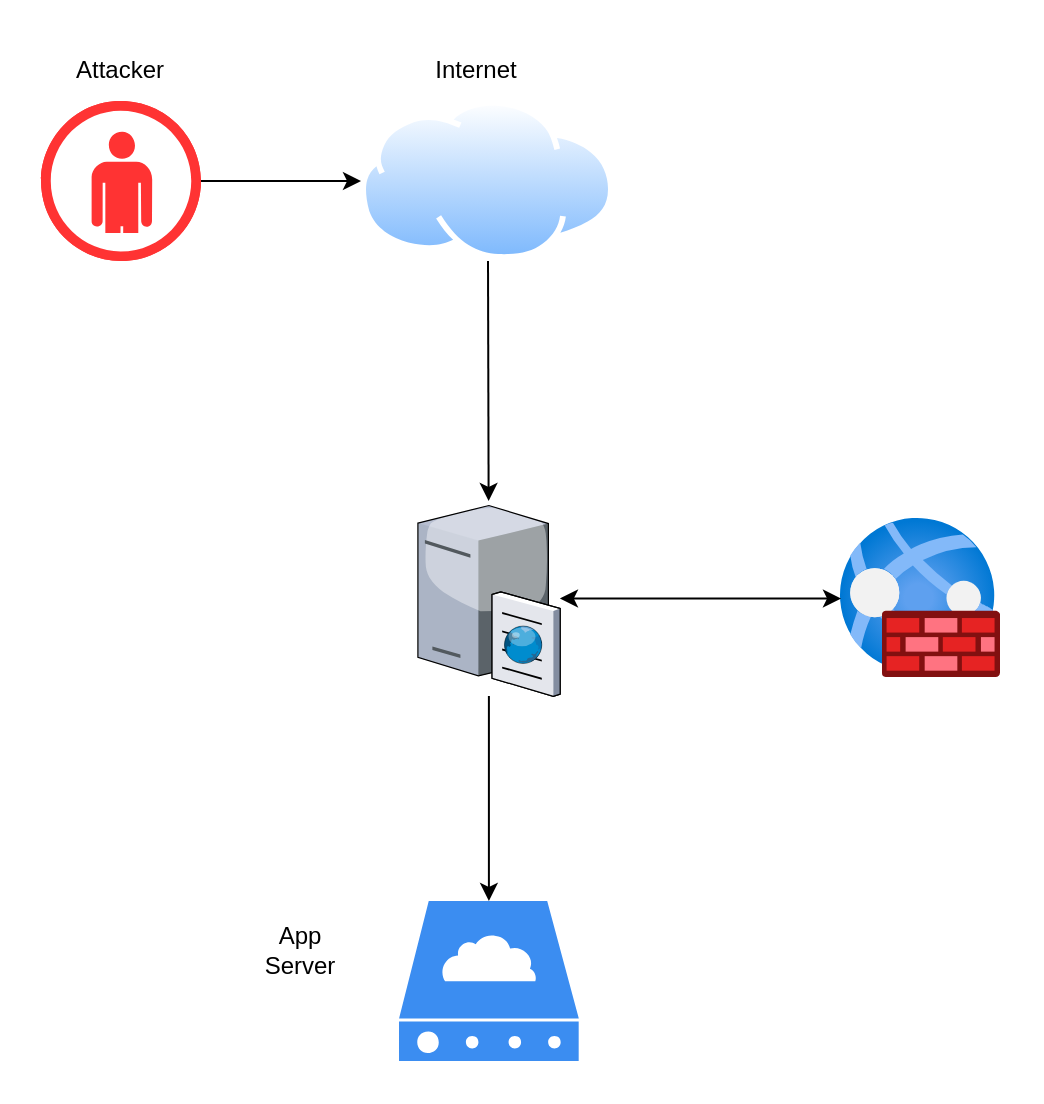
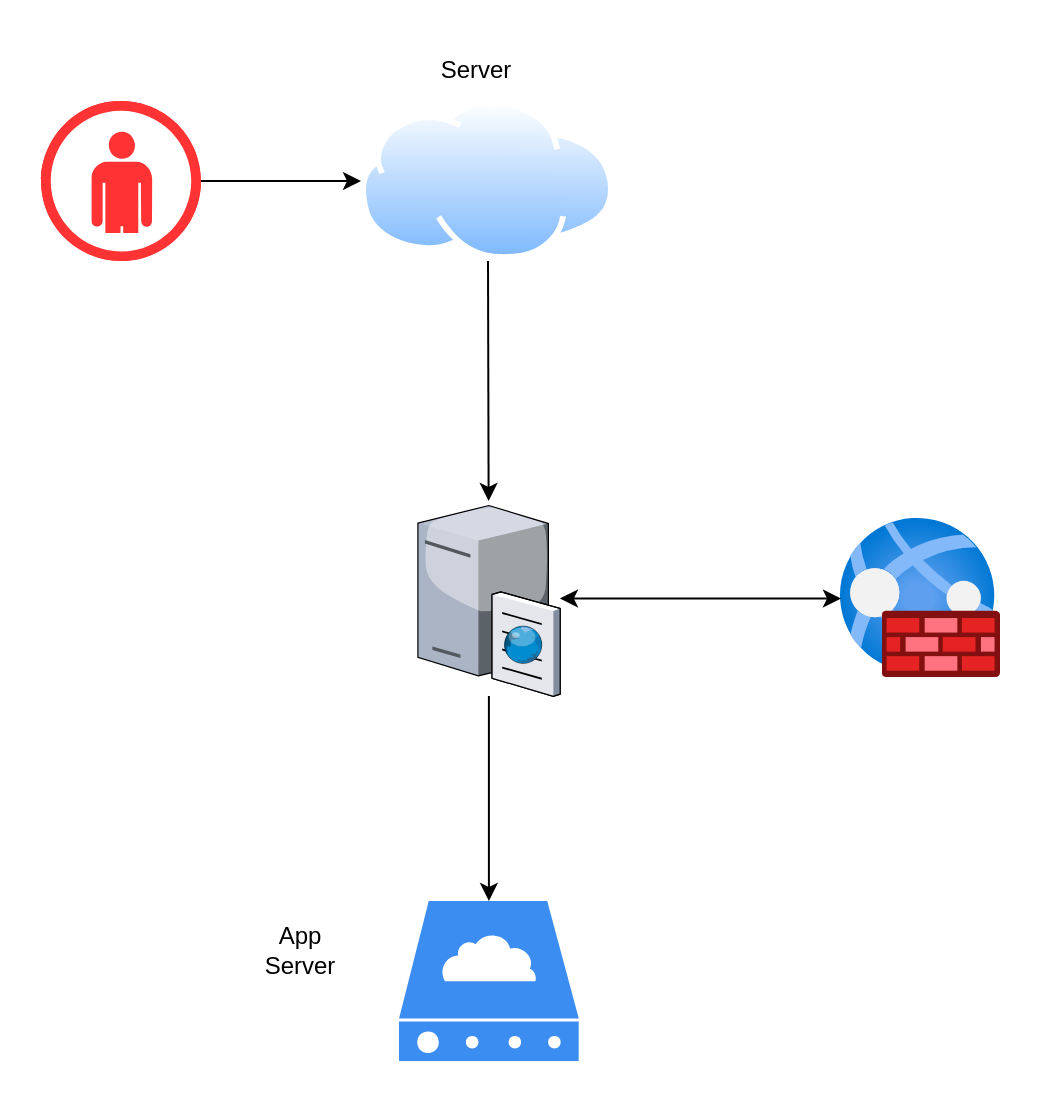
node "Attacker": removed
node "Internet": label "Internet" -> "Server"
